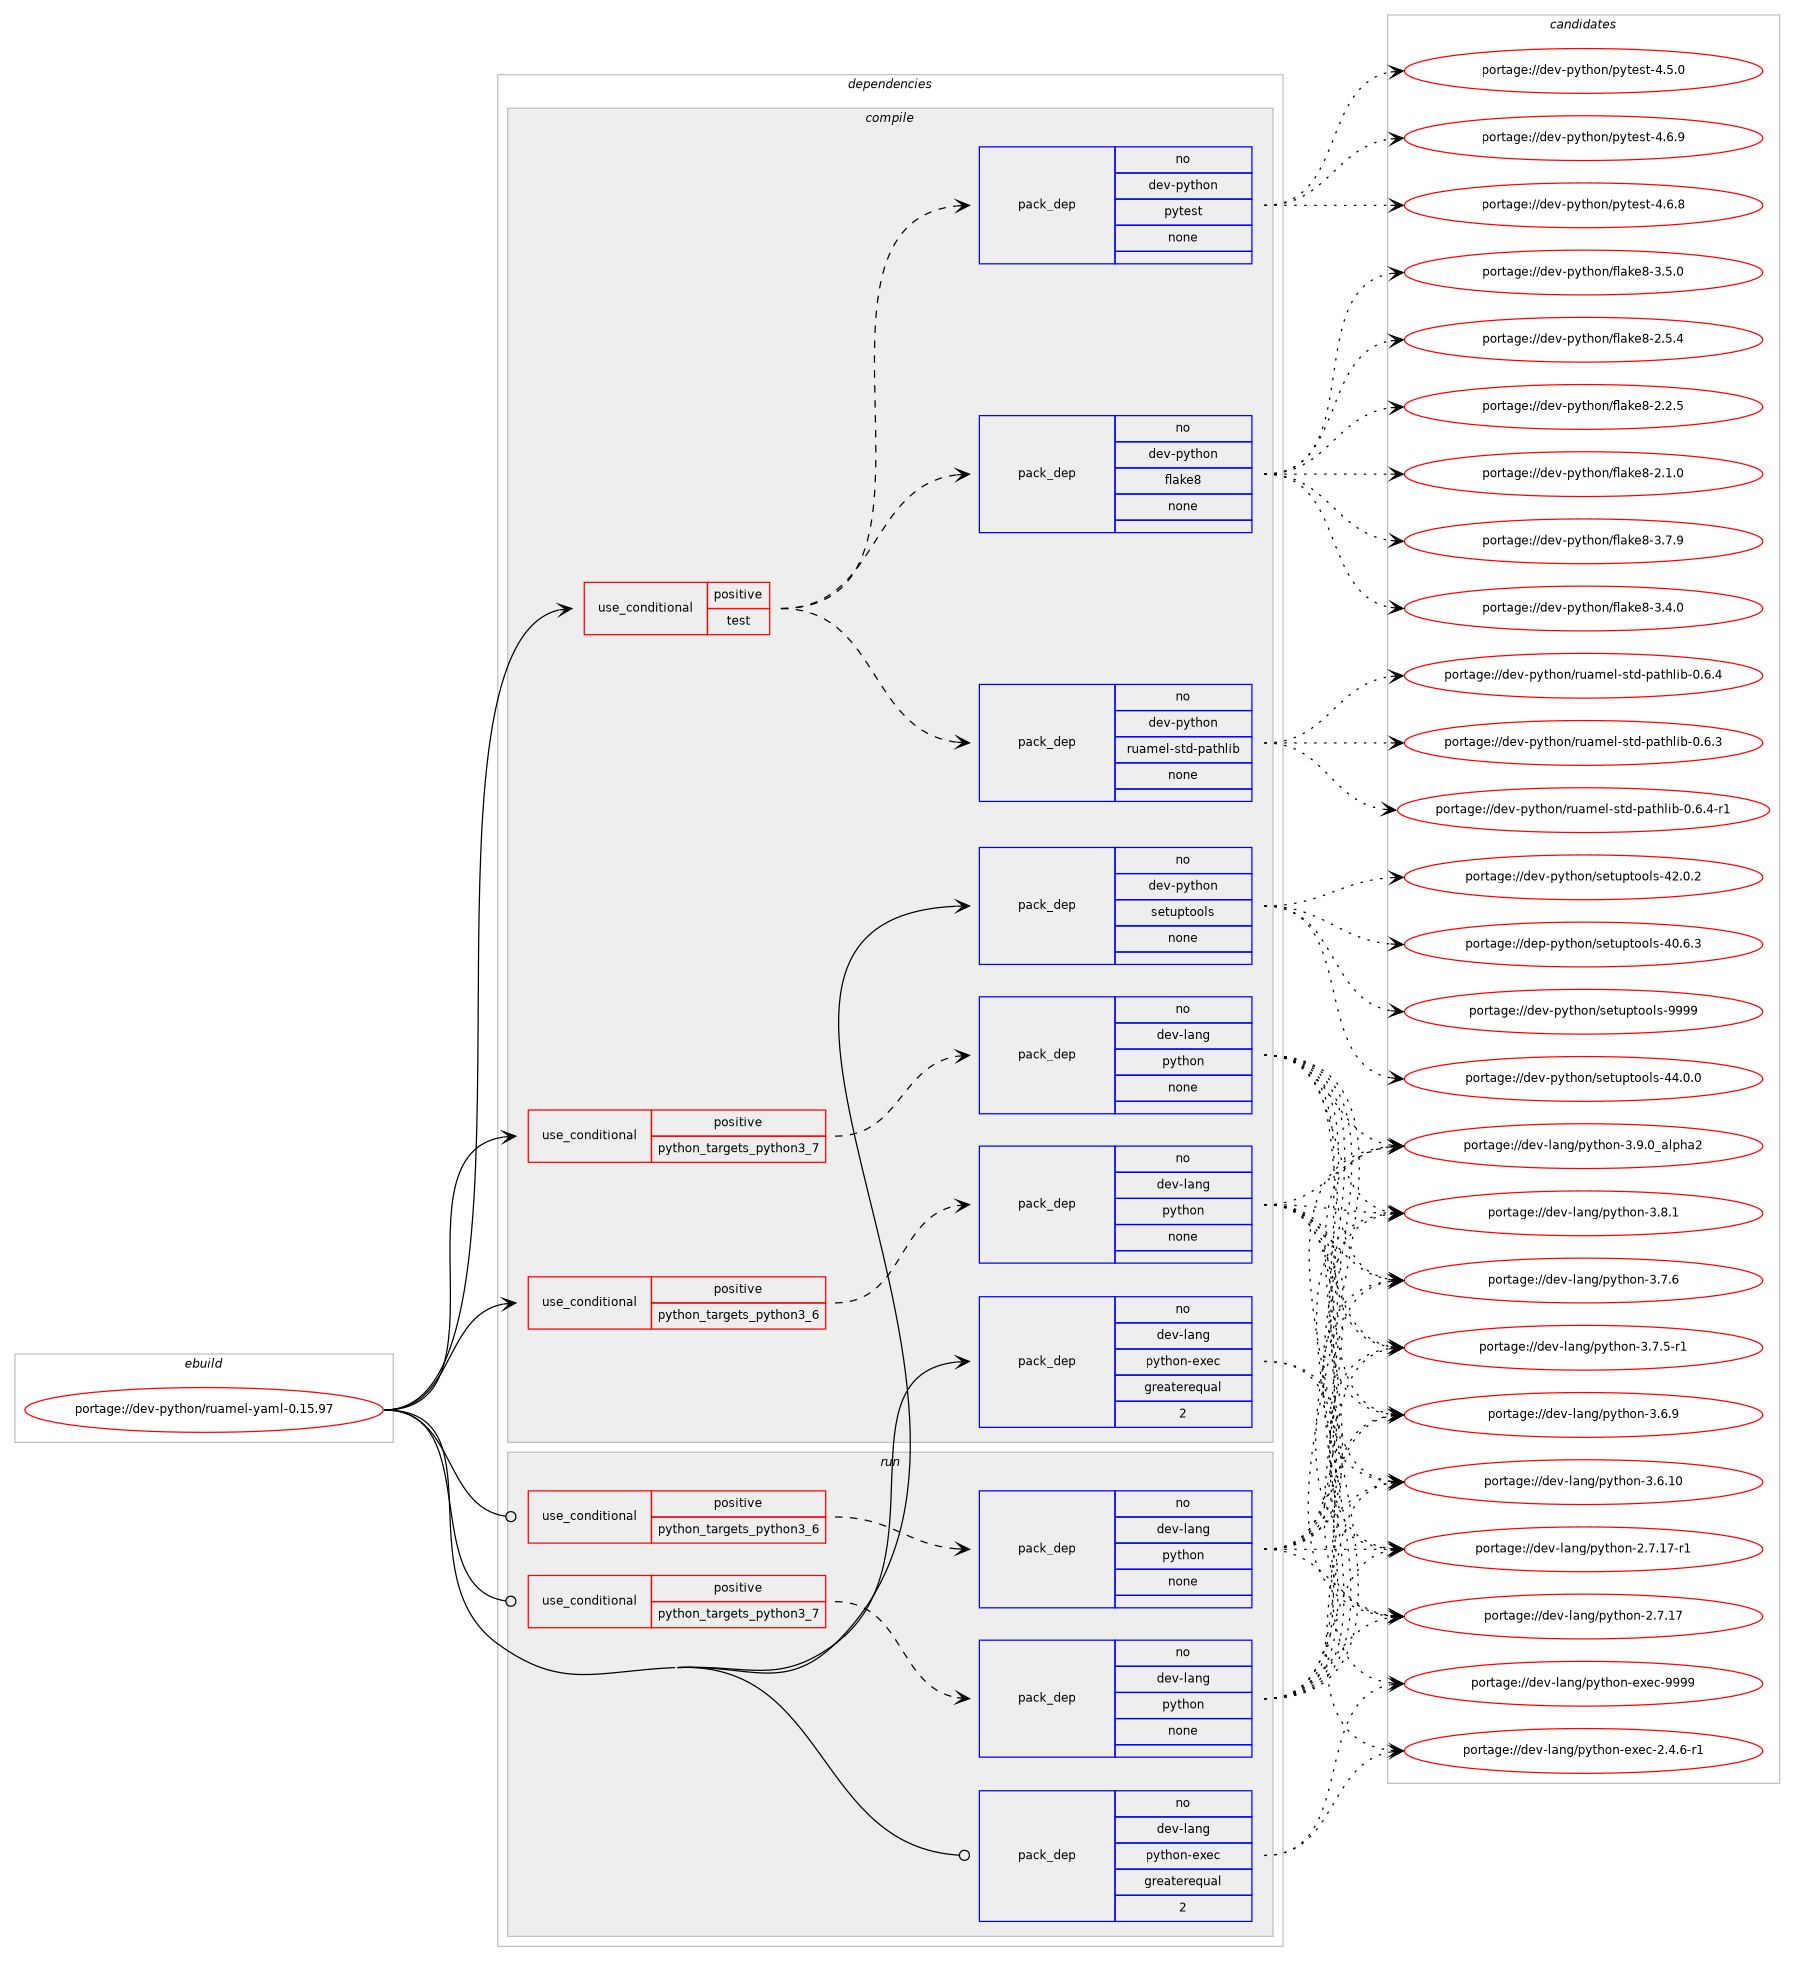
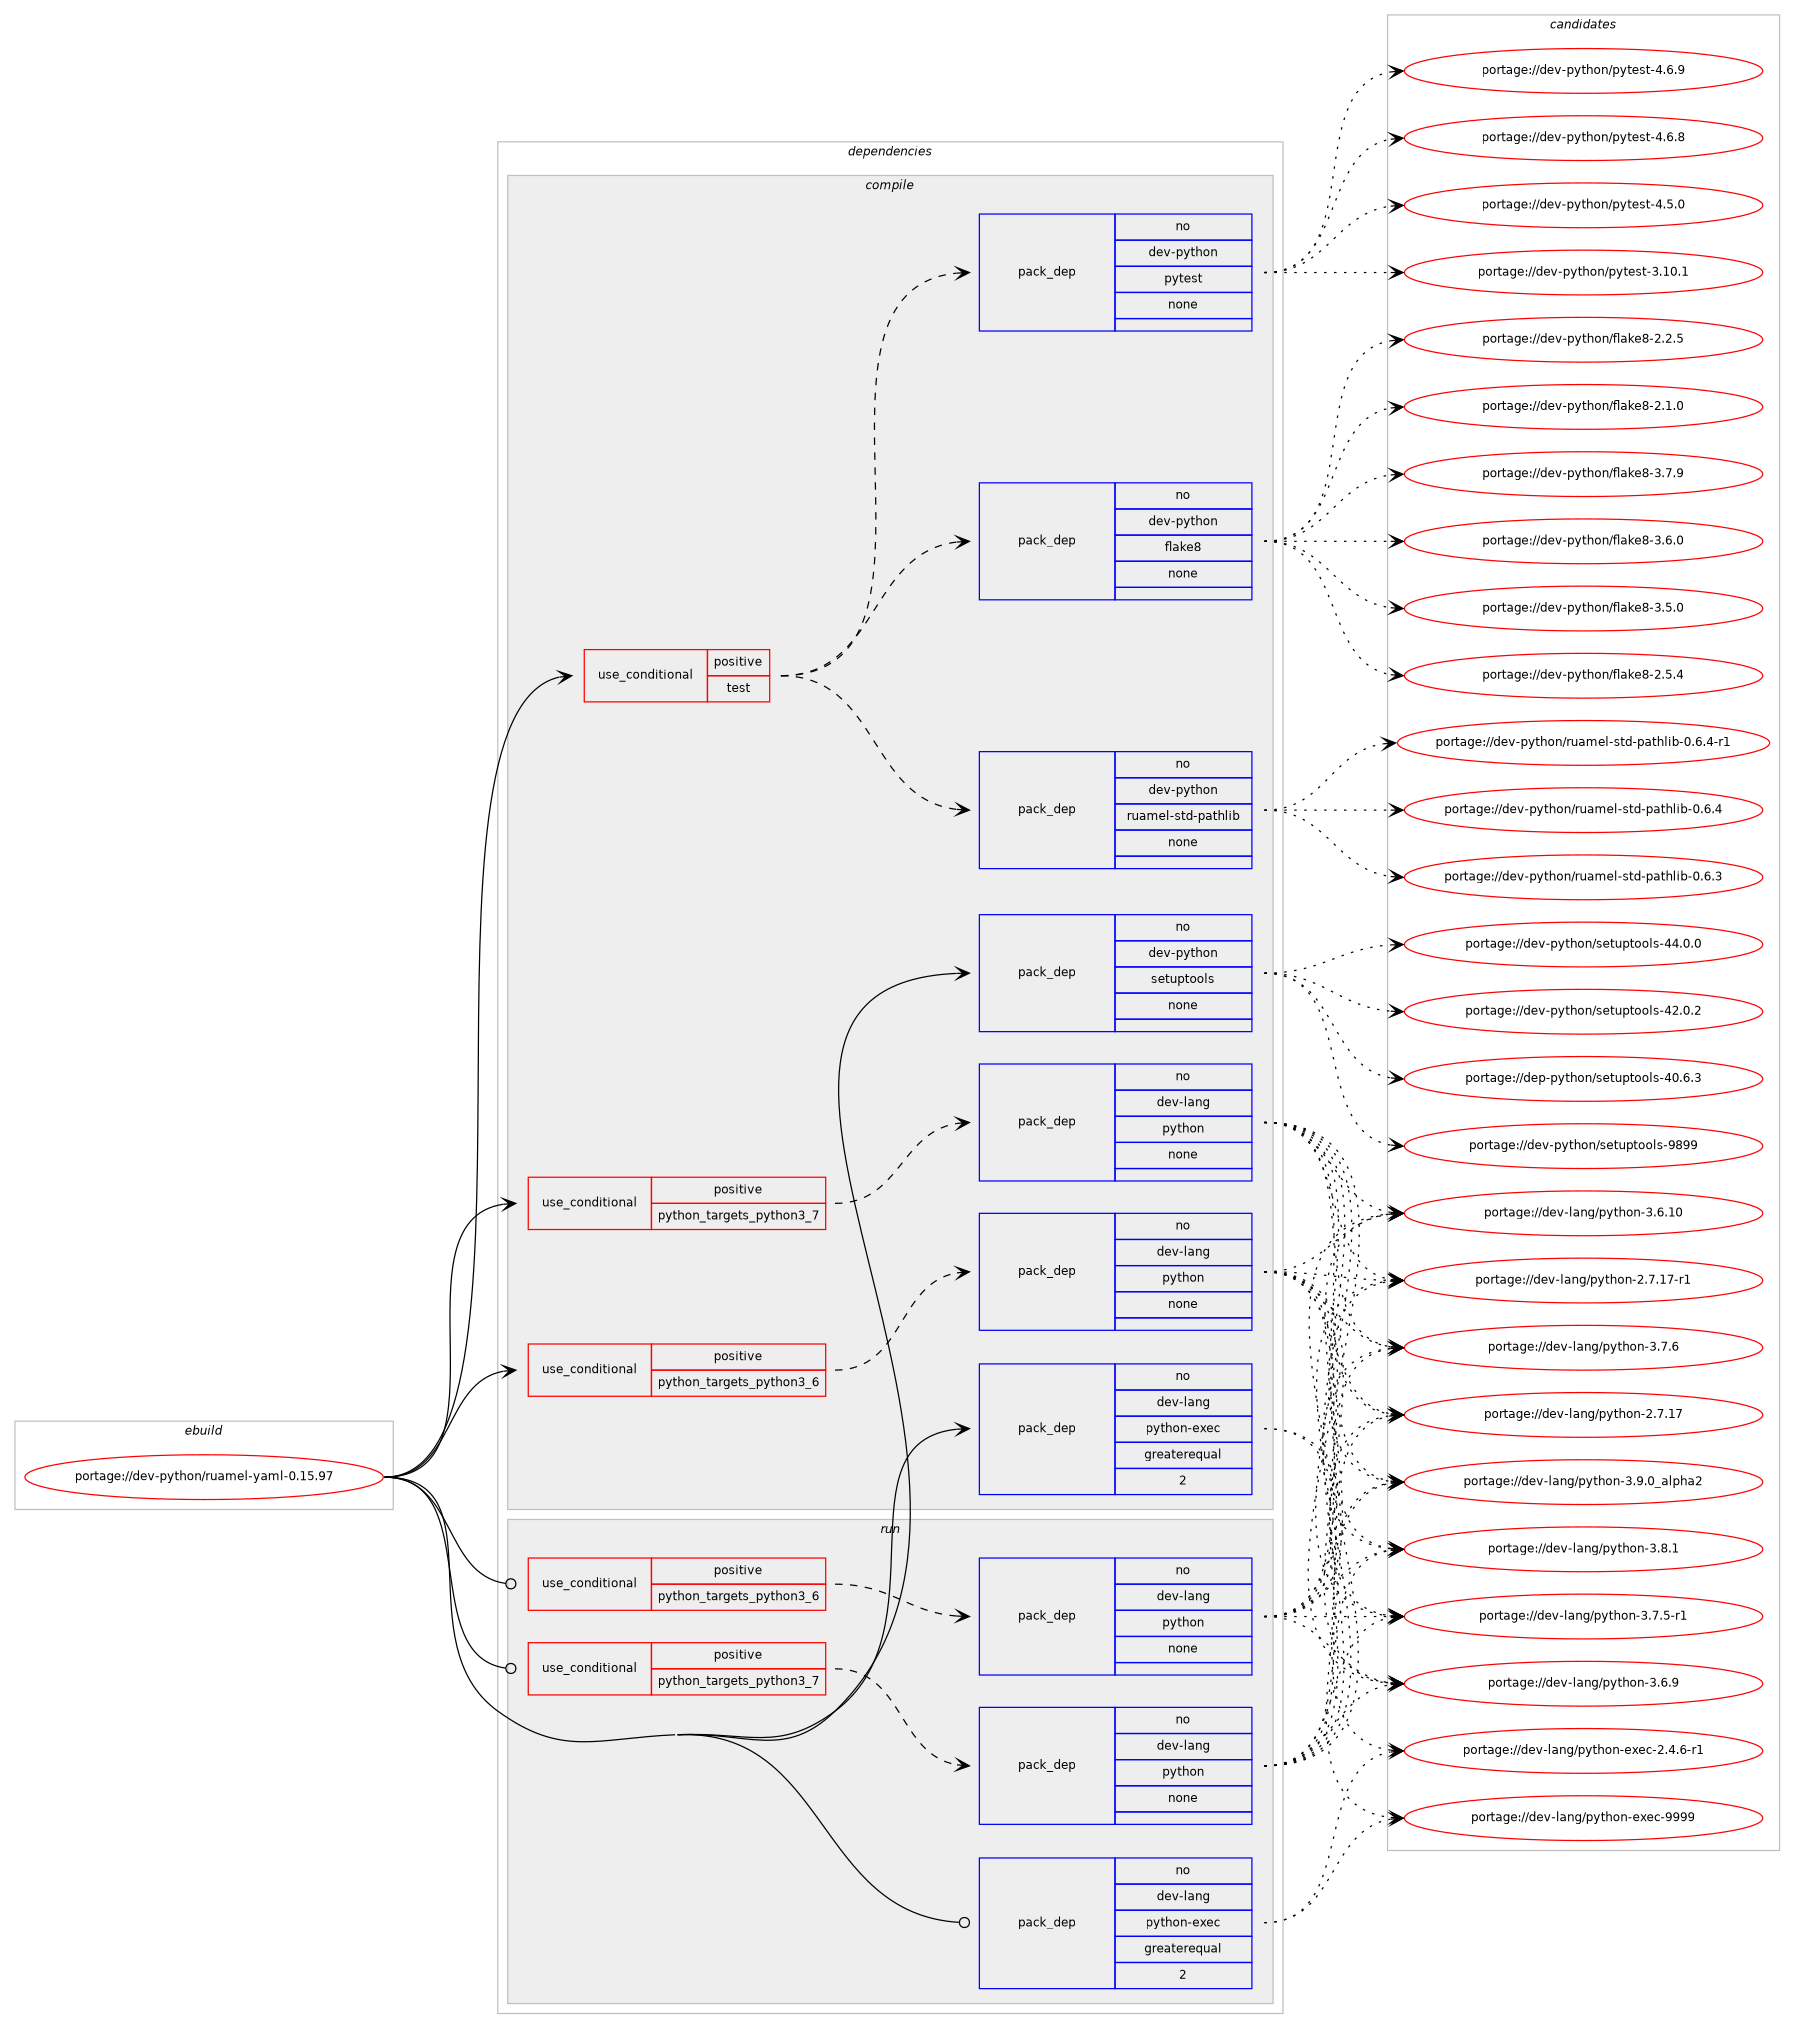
node "portage://dev-python/pytest-3.10.1": added
node "portage://dev-python/flake8-3.4.0": label "portage://dev-python/flake8-3.4.0" -> "portage://dev-python/flake8-3.6.0"
node "portage://dev-python/setuptools-9999": label "portage://dev-python/setuptools-9999" -> "portage://dev-python/setuptools-9899"
